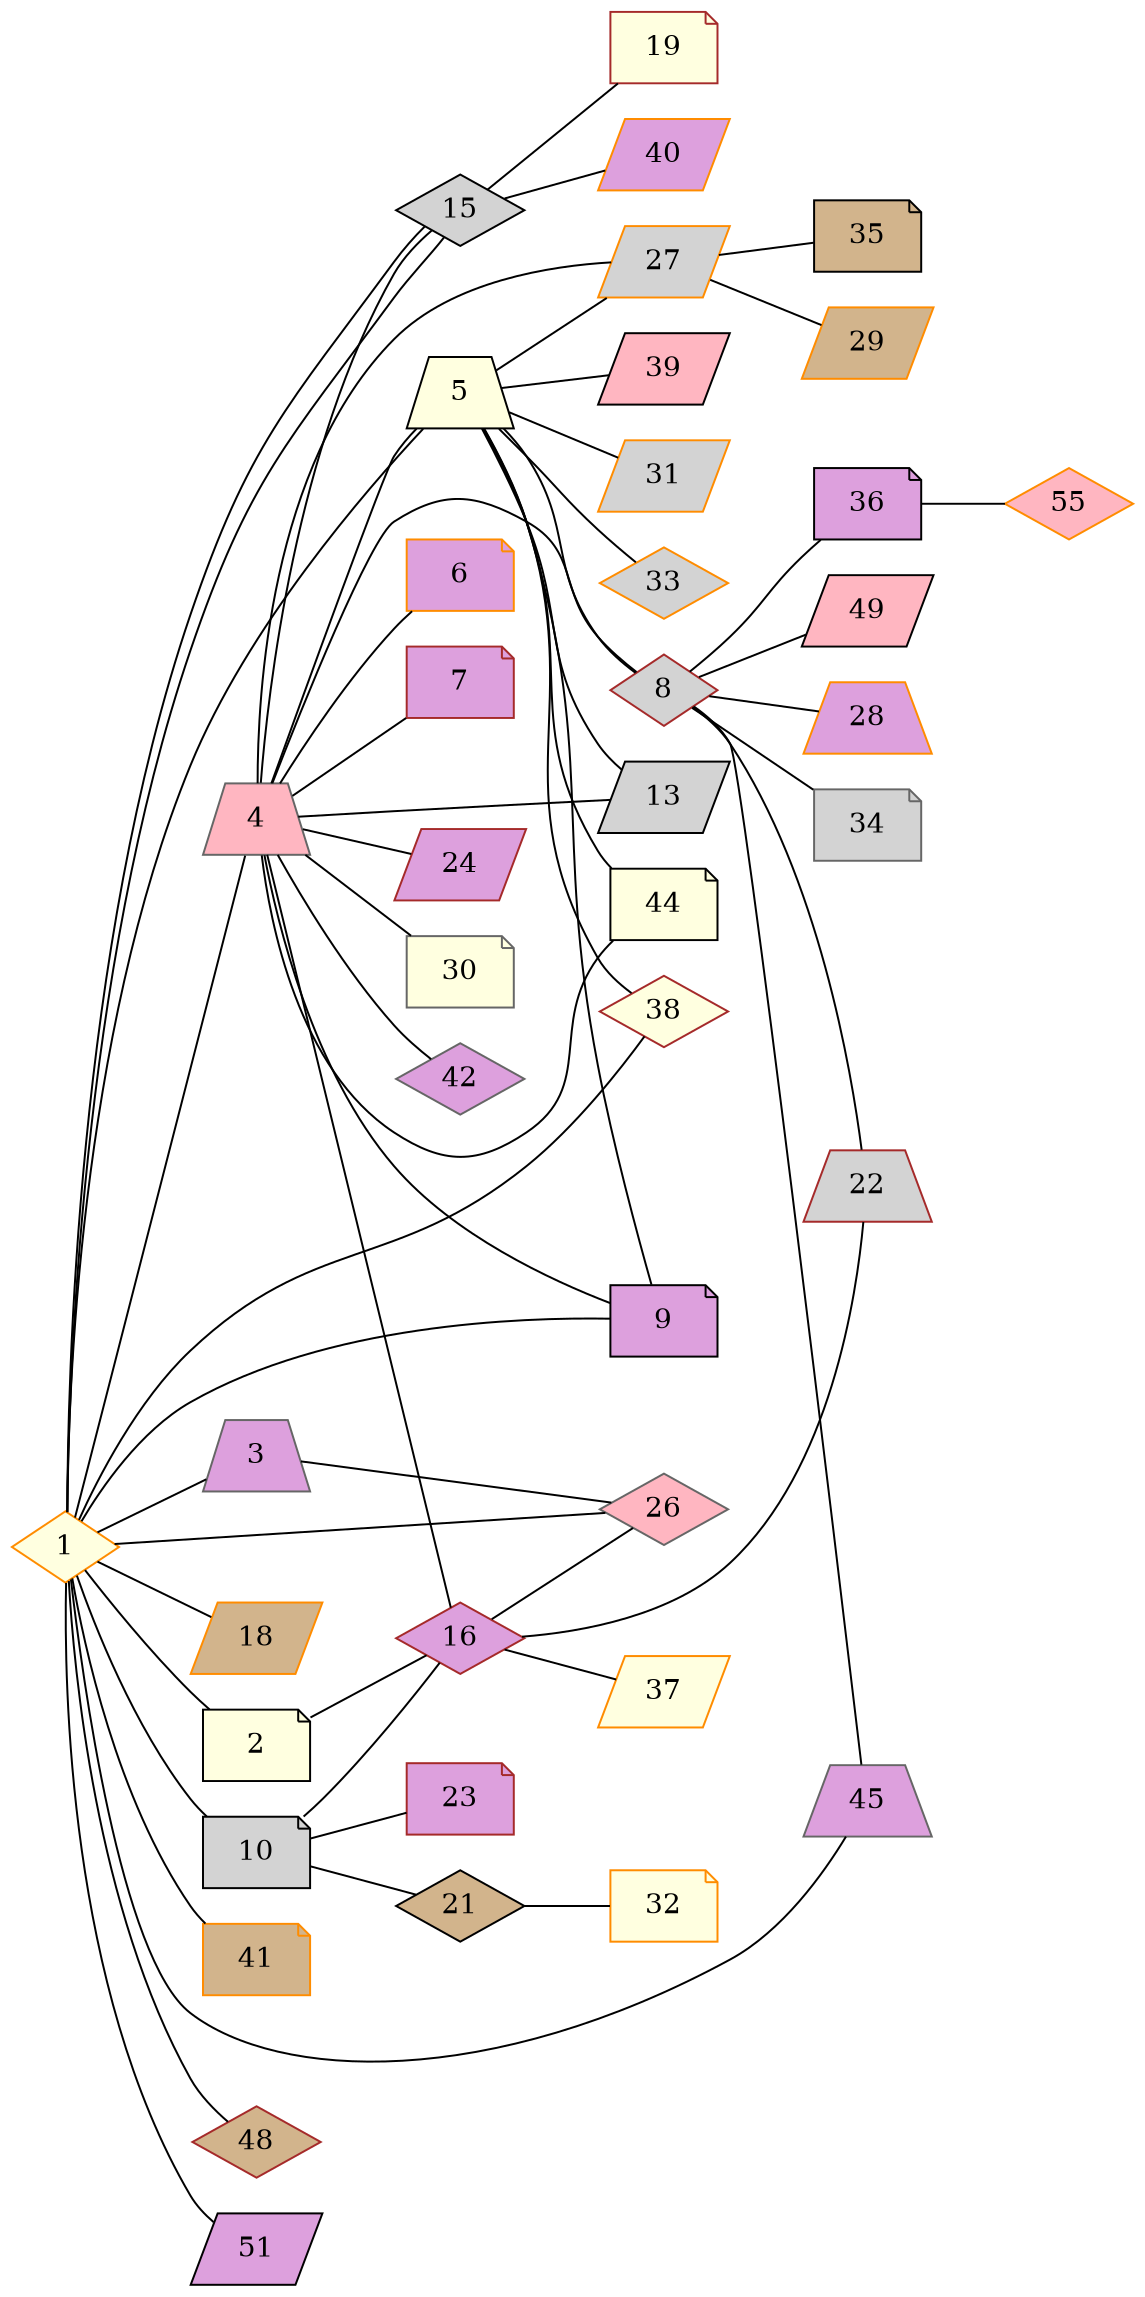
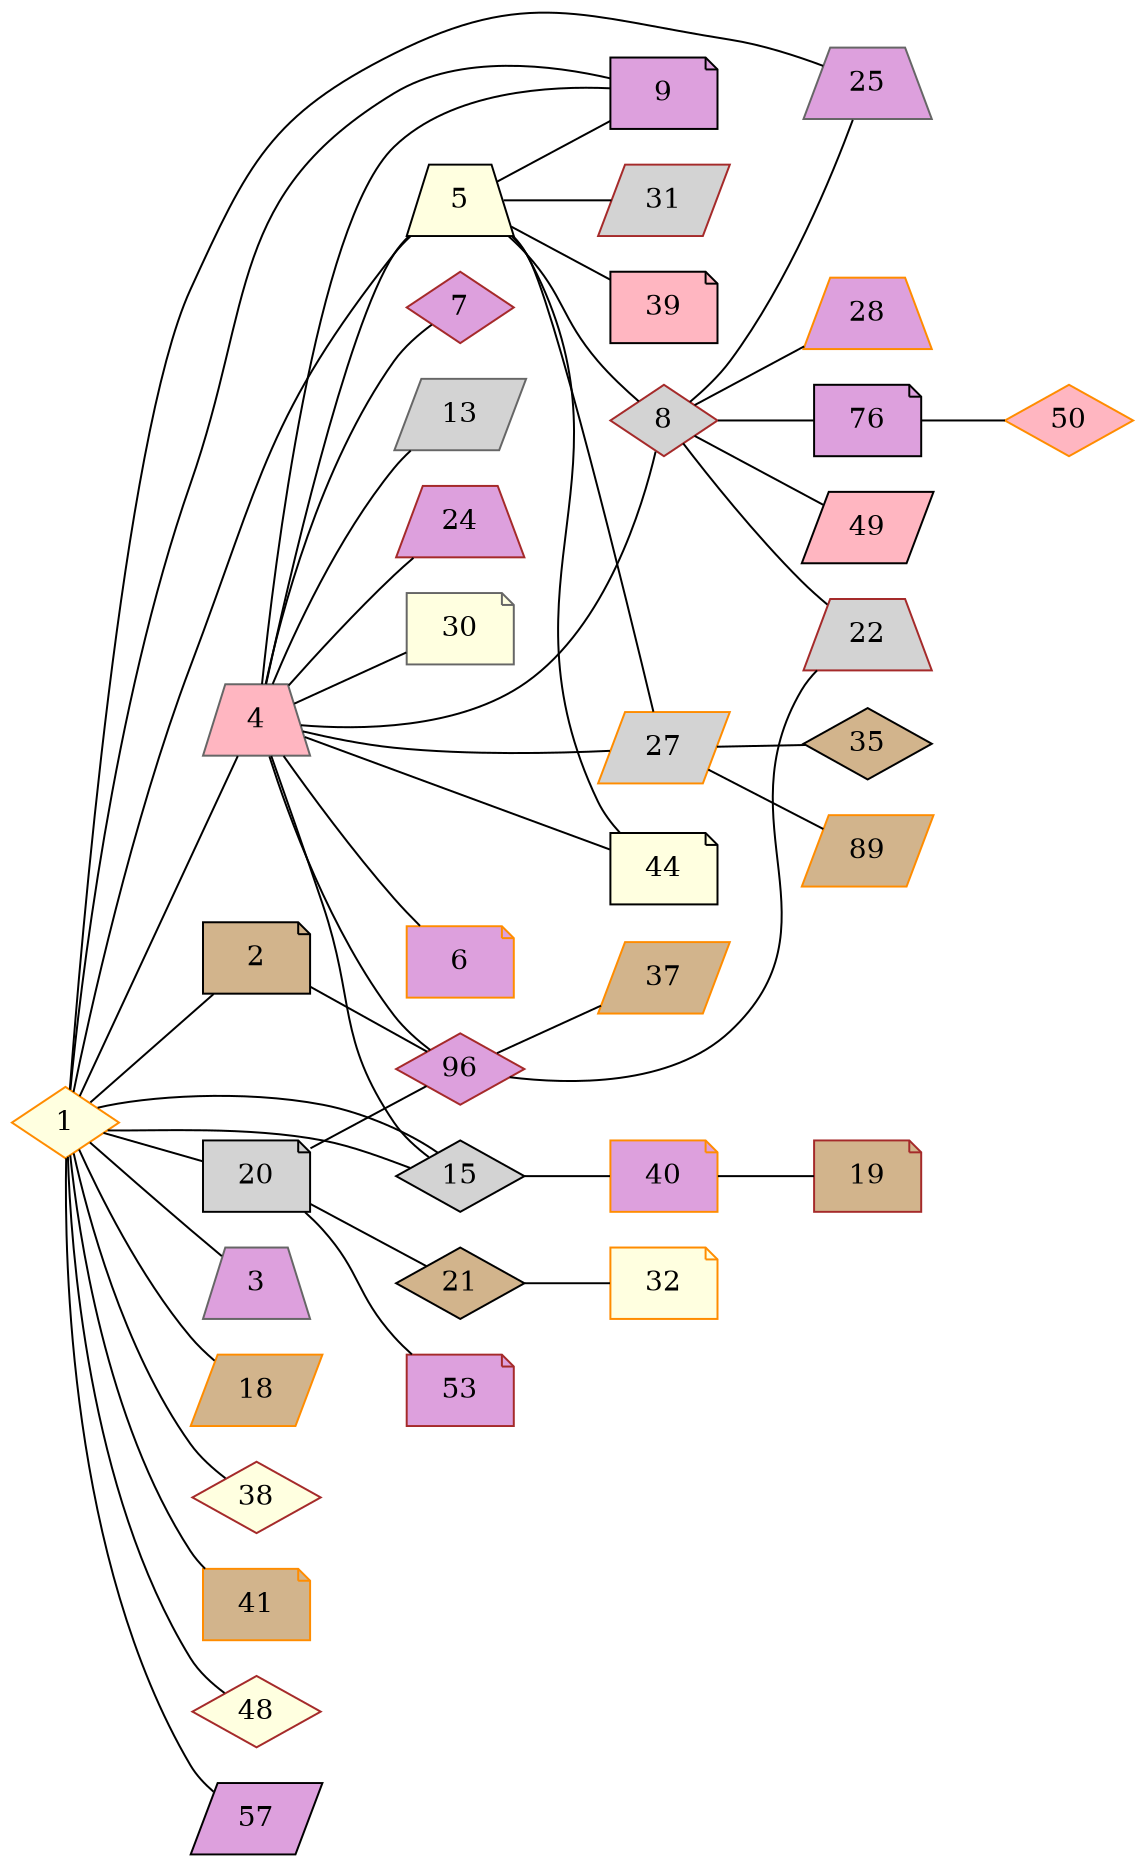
node "19": fillcolor lightyellow -> tan
edge "19" -- "15": now "19" -- "40"
node "40": shape parallelogram -> note
node "35": shape note -> diamond
node "29": label "29" -> "89"
node "39": shape parallelogram -> note
node "31": color darkorange -> brown
node "36": label "36" -> "76"
node "55": label "55" -> "50"
node "33": removed
edge "5" -- "13": removed
node "7": shape note -> diamond
edge "5" -- "38": removed
node "13": color black -> gray40
node "34": removed
node "24": shape parallelogram -> trapezium
node "42": removed
node "26": removed
node "16": label "16" -> "96"
node "37": fillcolor lightyellow -> tan
node "2": fillcolor lightyellow -> tan
node "23": label "23" -> "53"
node "45": label "45" -> "25"
node "10": label "10" -> "20"
node "48": fillcolor tan -> lightyellow
node "51": label "51" -> "57"
